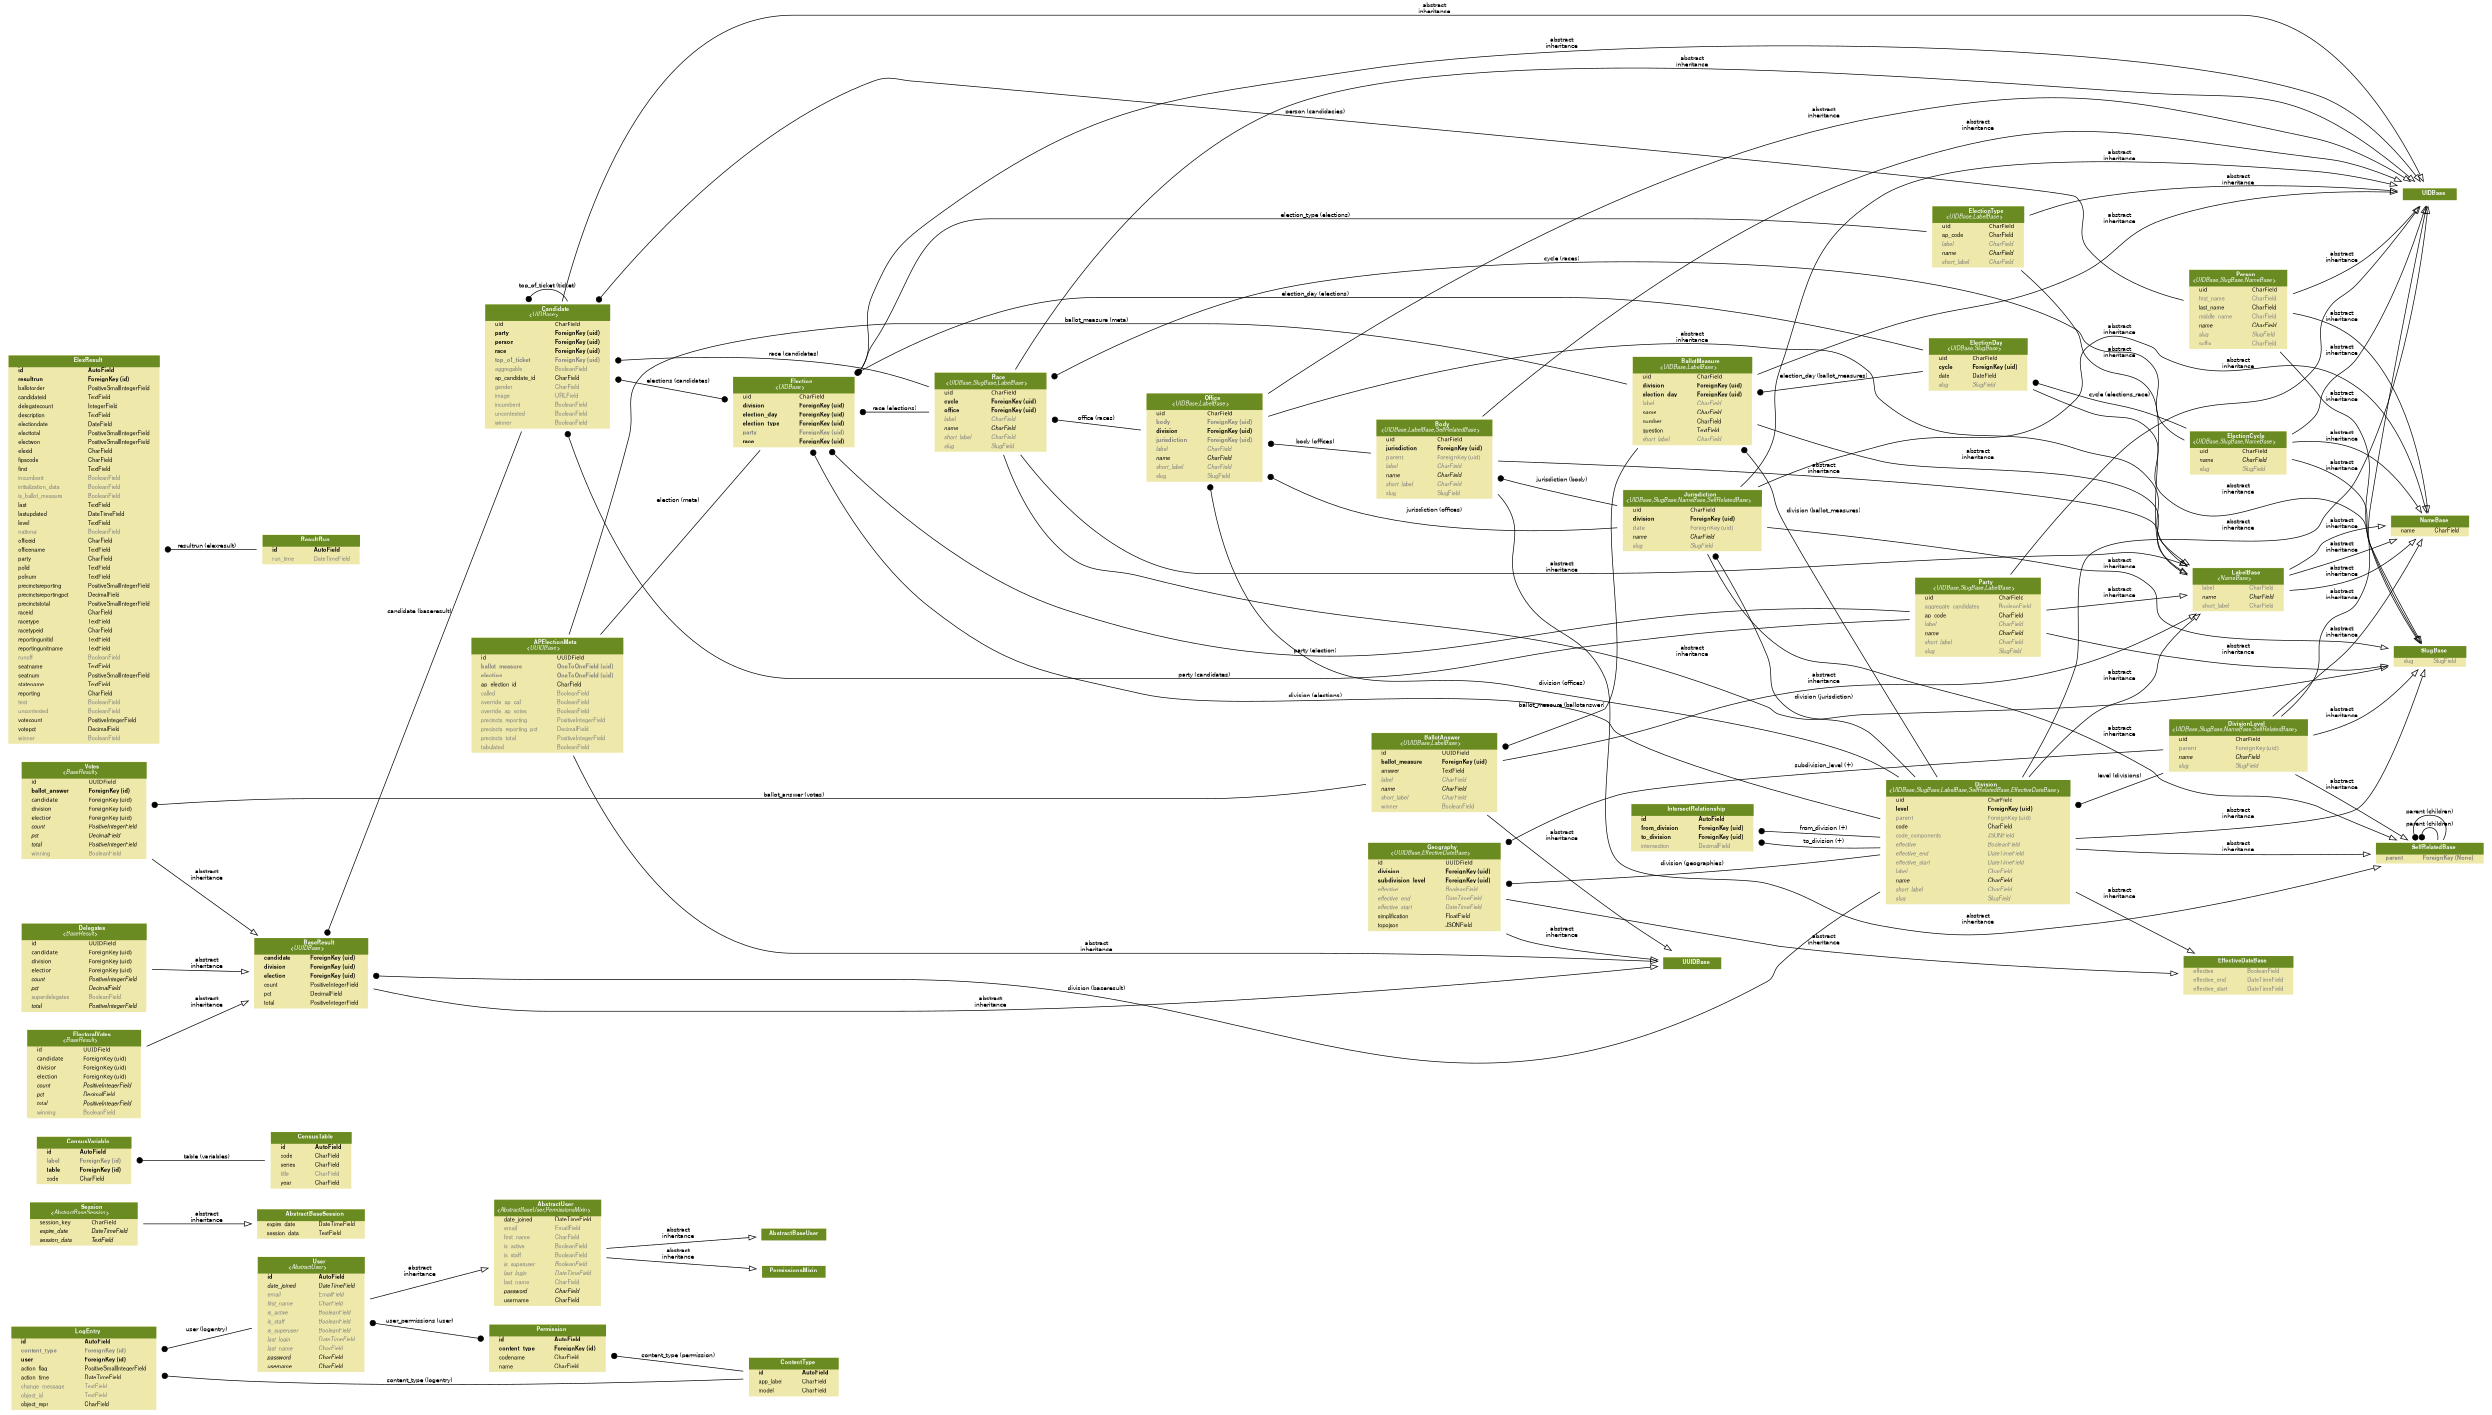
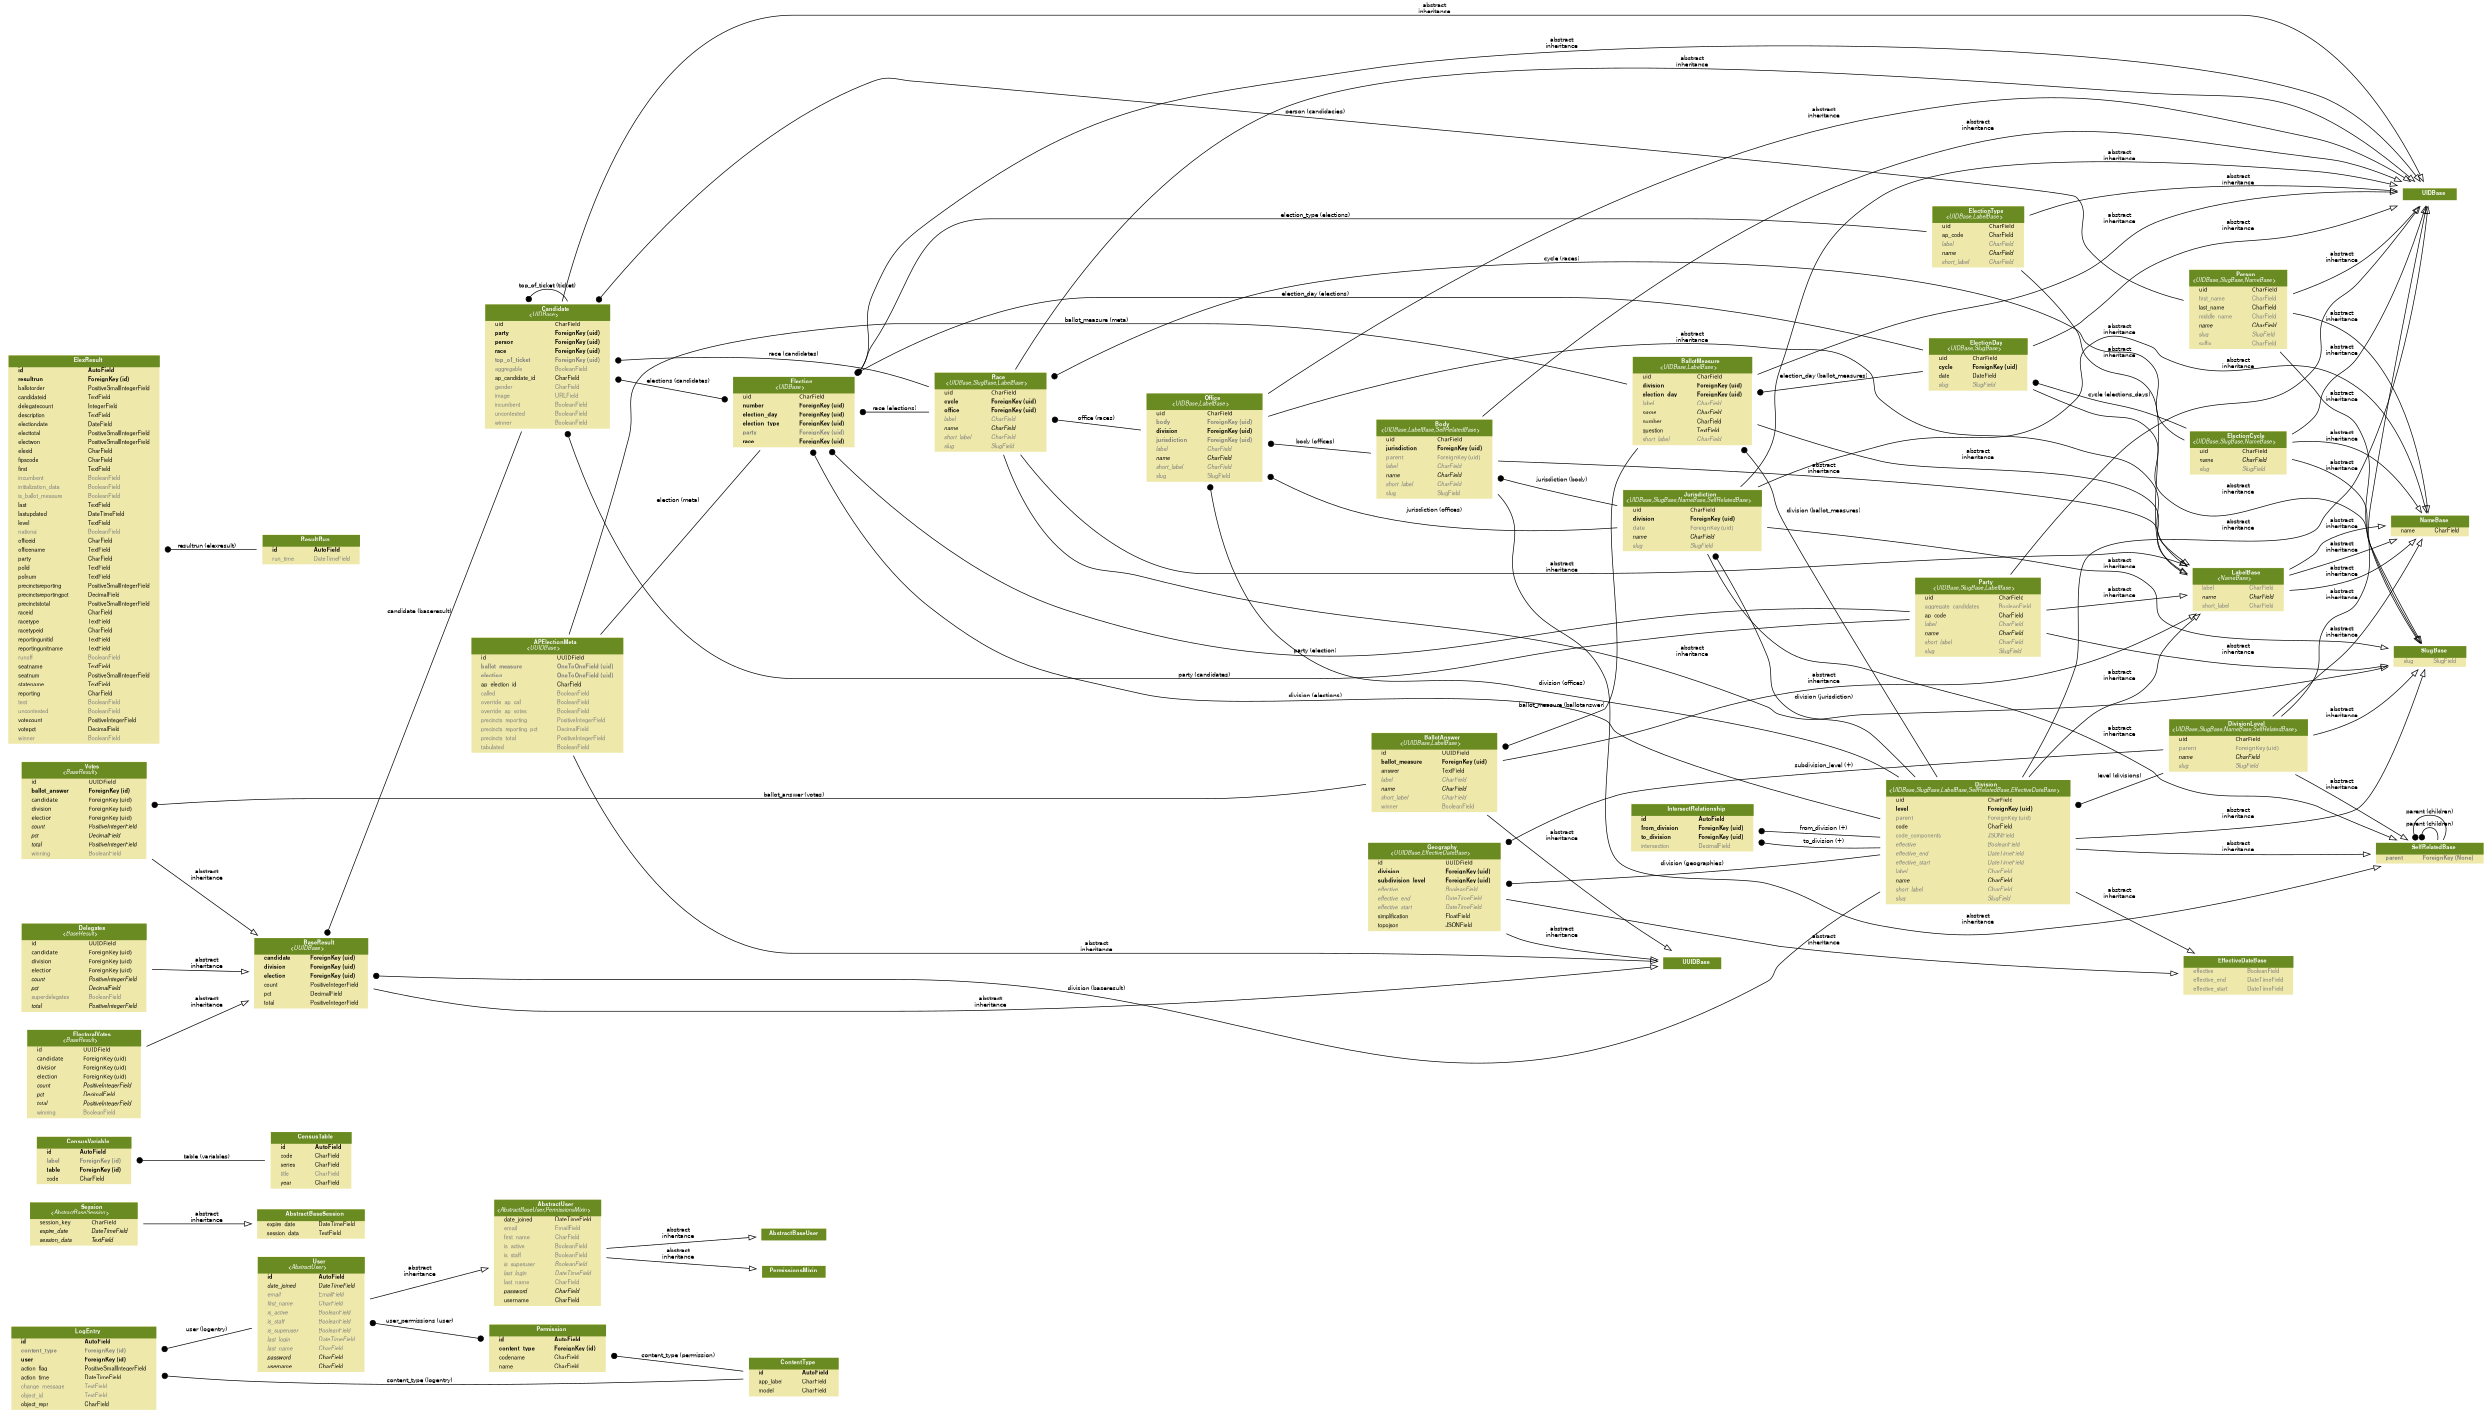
edge "UIDBase" -- "ElectionDay": added, label "abstract inheritance"
edge "ElectionDay" -- "ElectionCycle": label "cycle (elections_race)" -> "cycle (elections_days)"
node "Election": text "division" -> "number"
